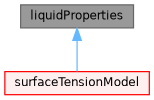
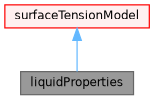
edge "surfaceTensionModel" -> "liquidProperties": reversed
